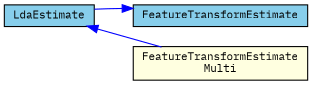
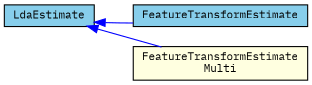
edge "LdaEstimate" -> "FeatureTransformEstimate": reversed
